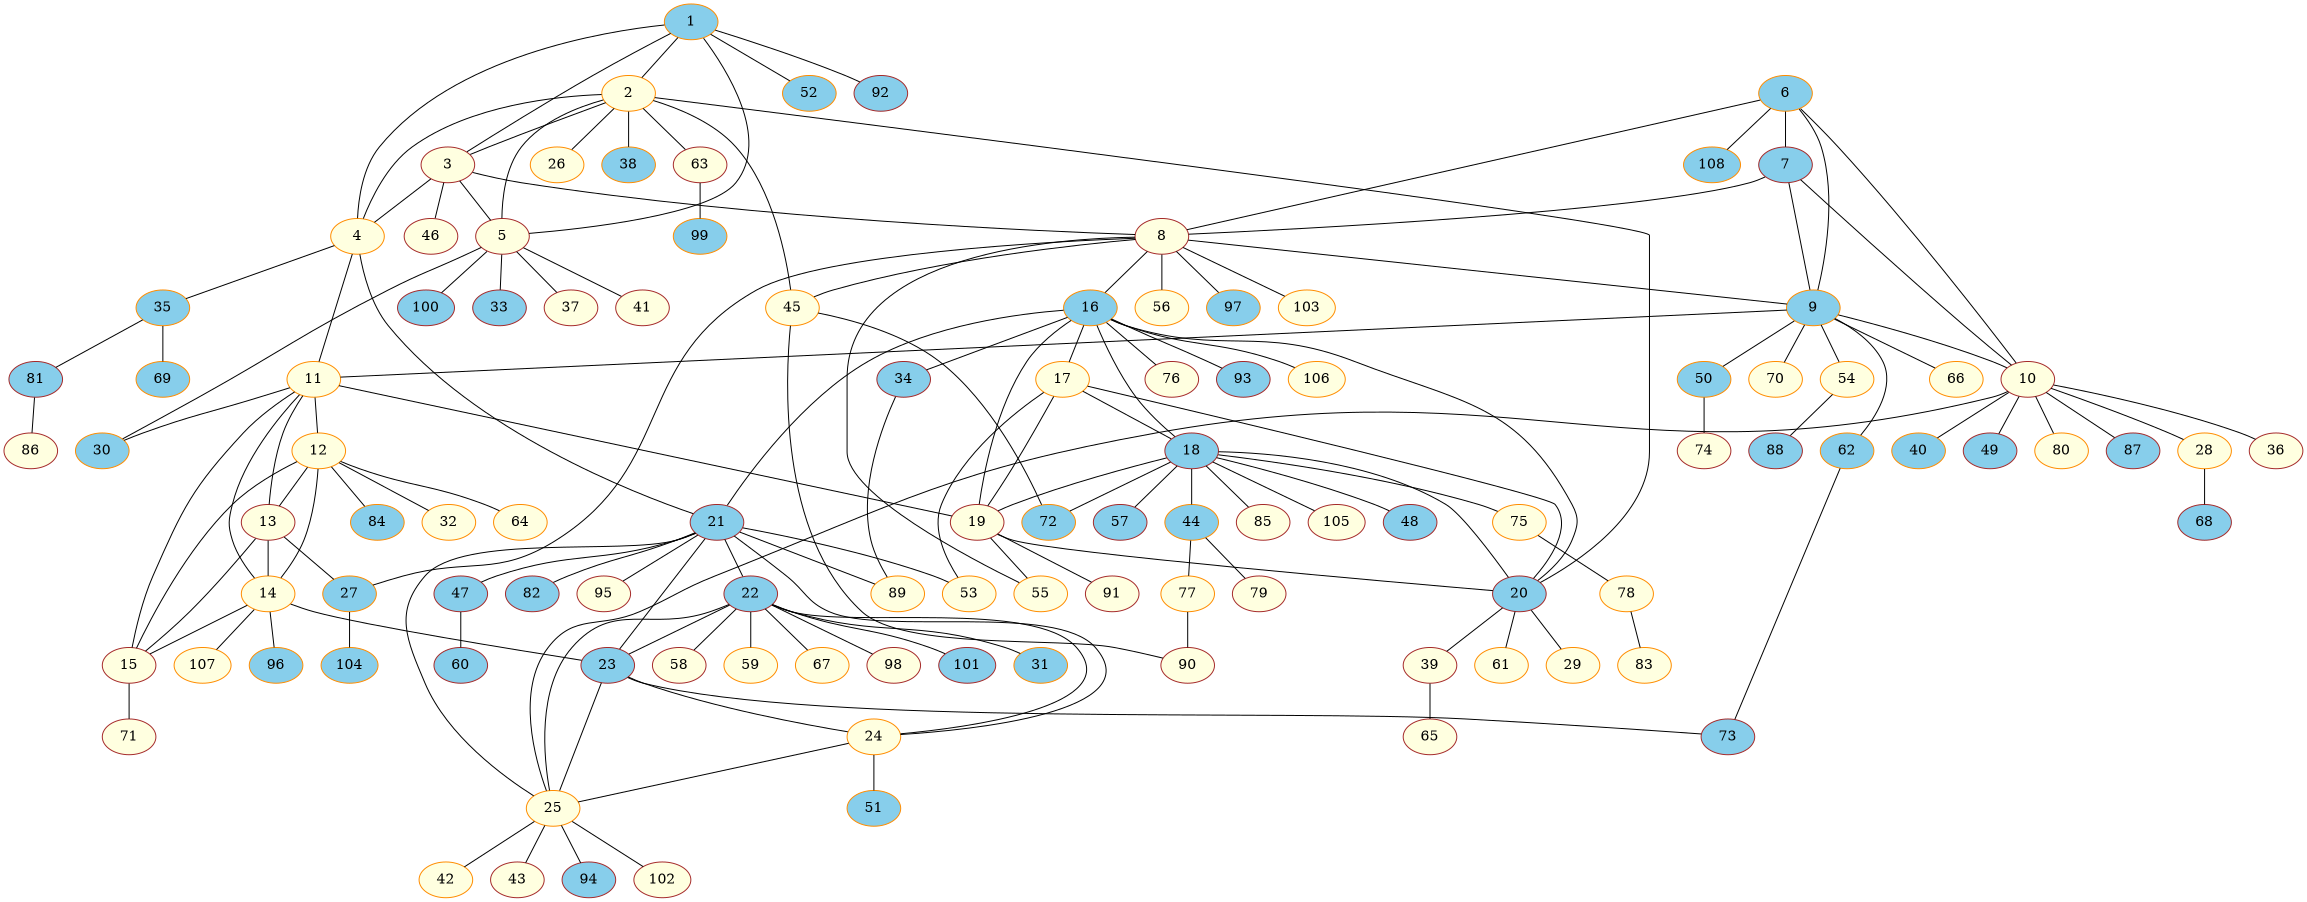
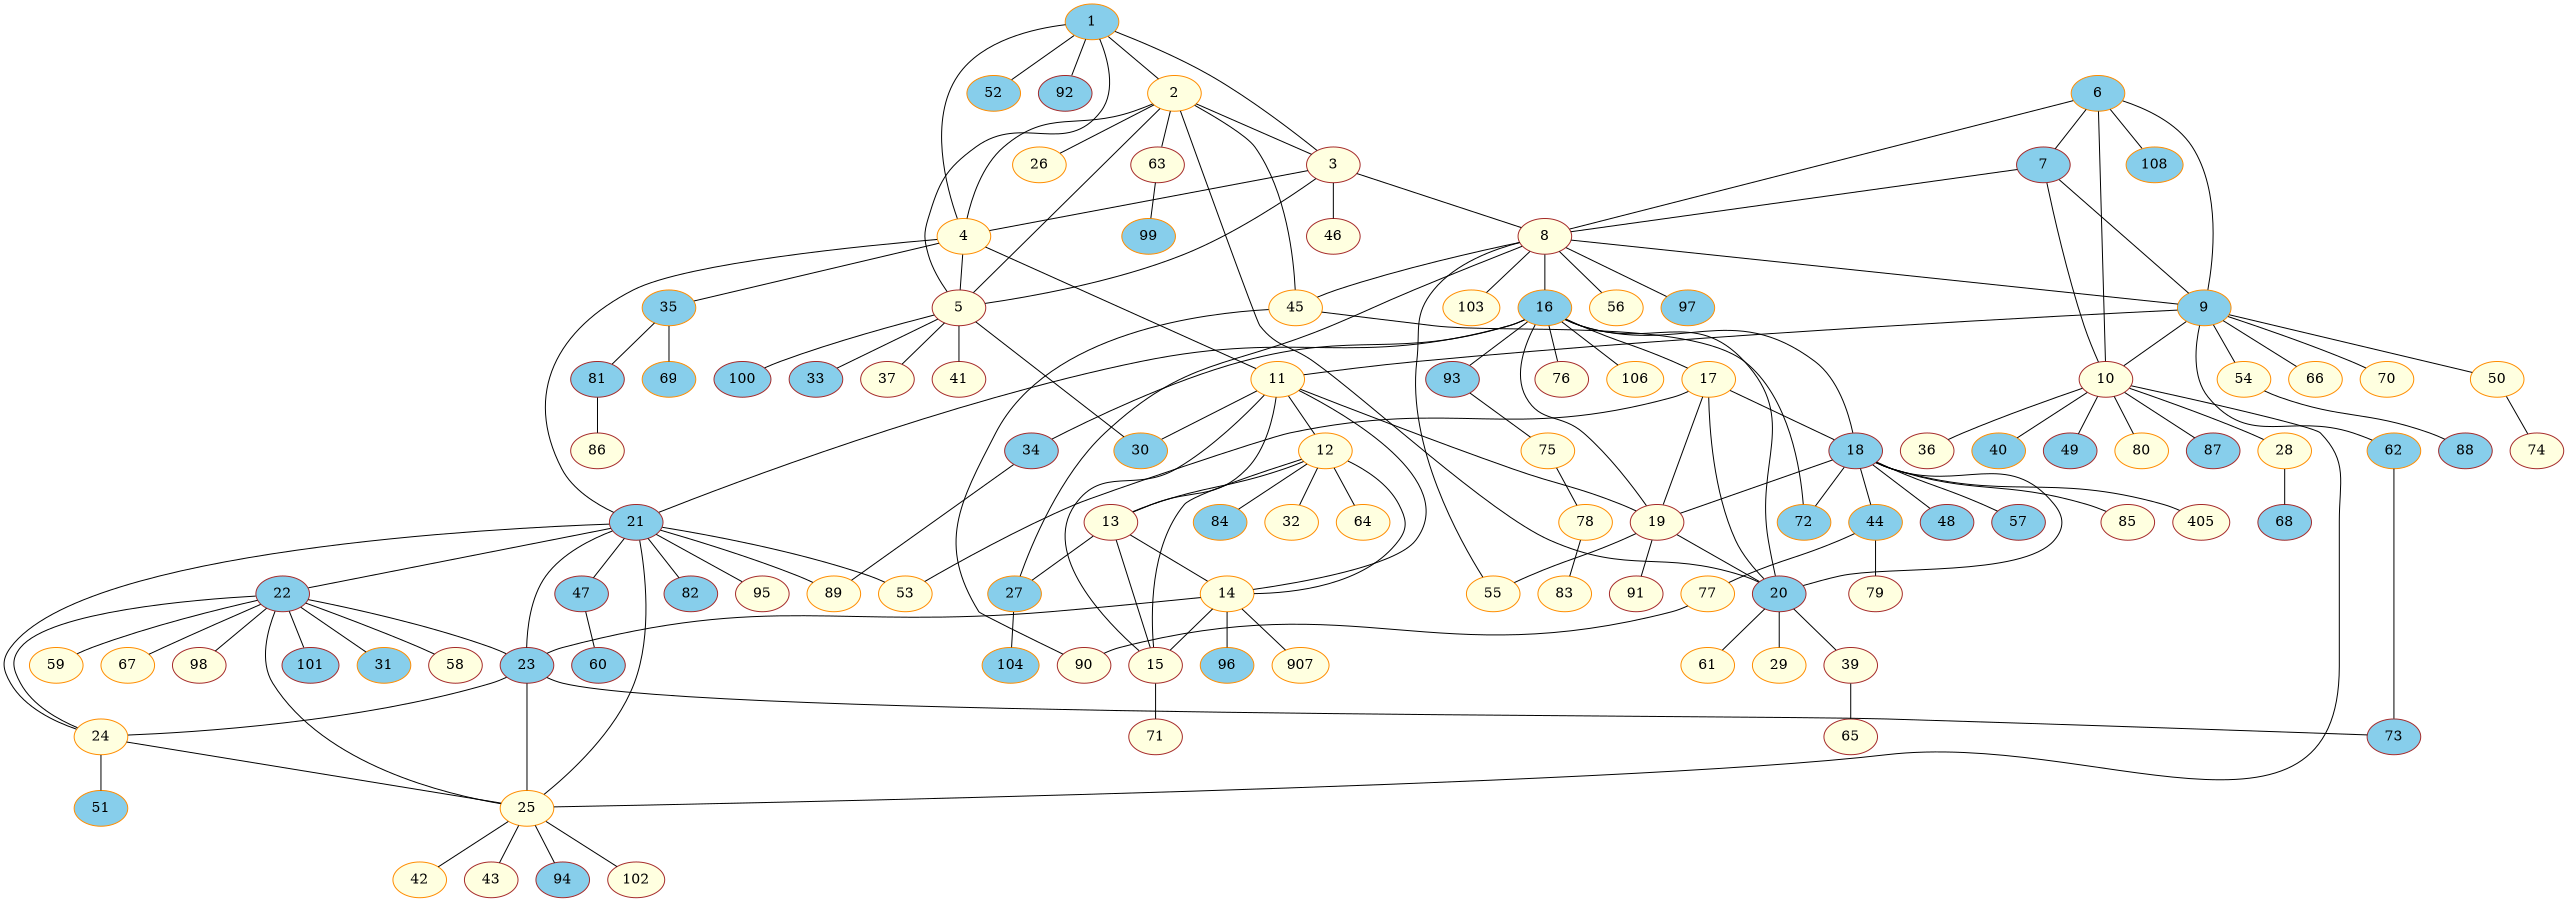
node "38": removed
edge "4" -- "5": added
node "50": fillcolor skyblue -> lightyellow
edge "18" -- "75": now "93" -- "75"
node "105": label "105" -> "405"
node "107": label "107" -> "907"
